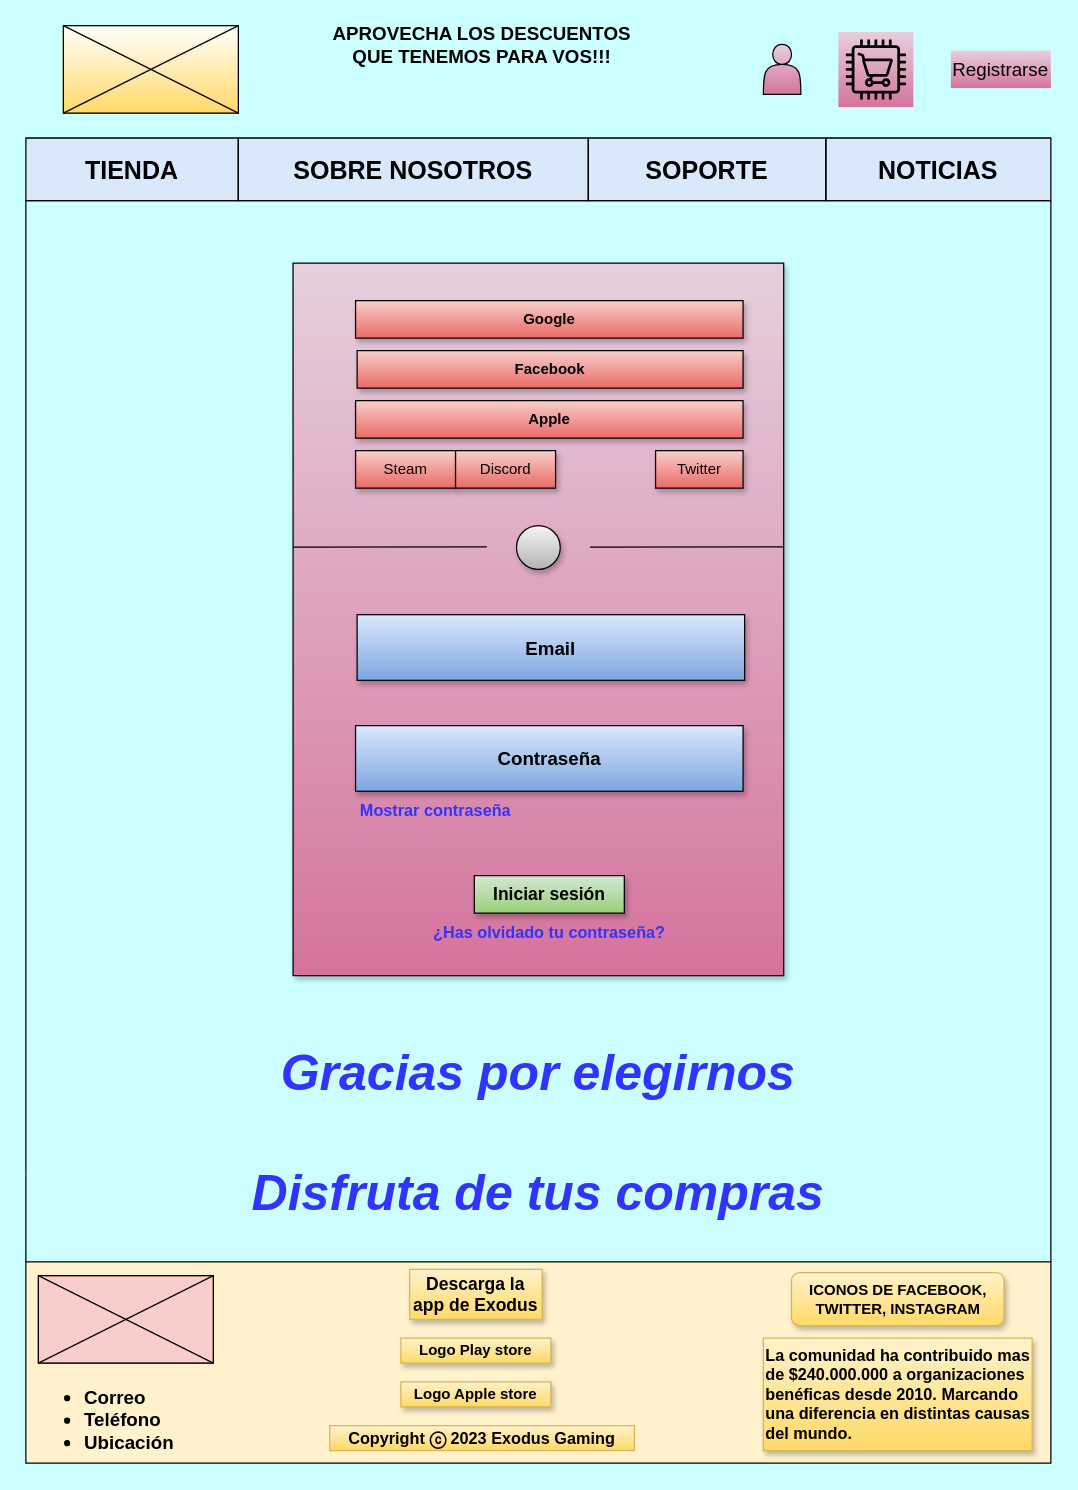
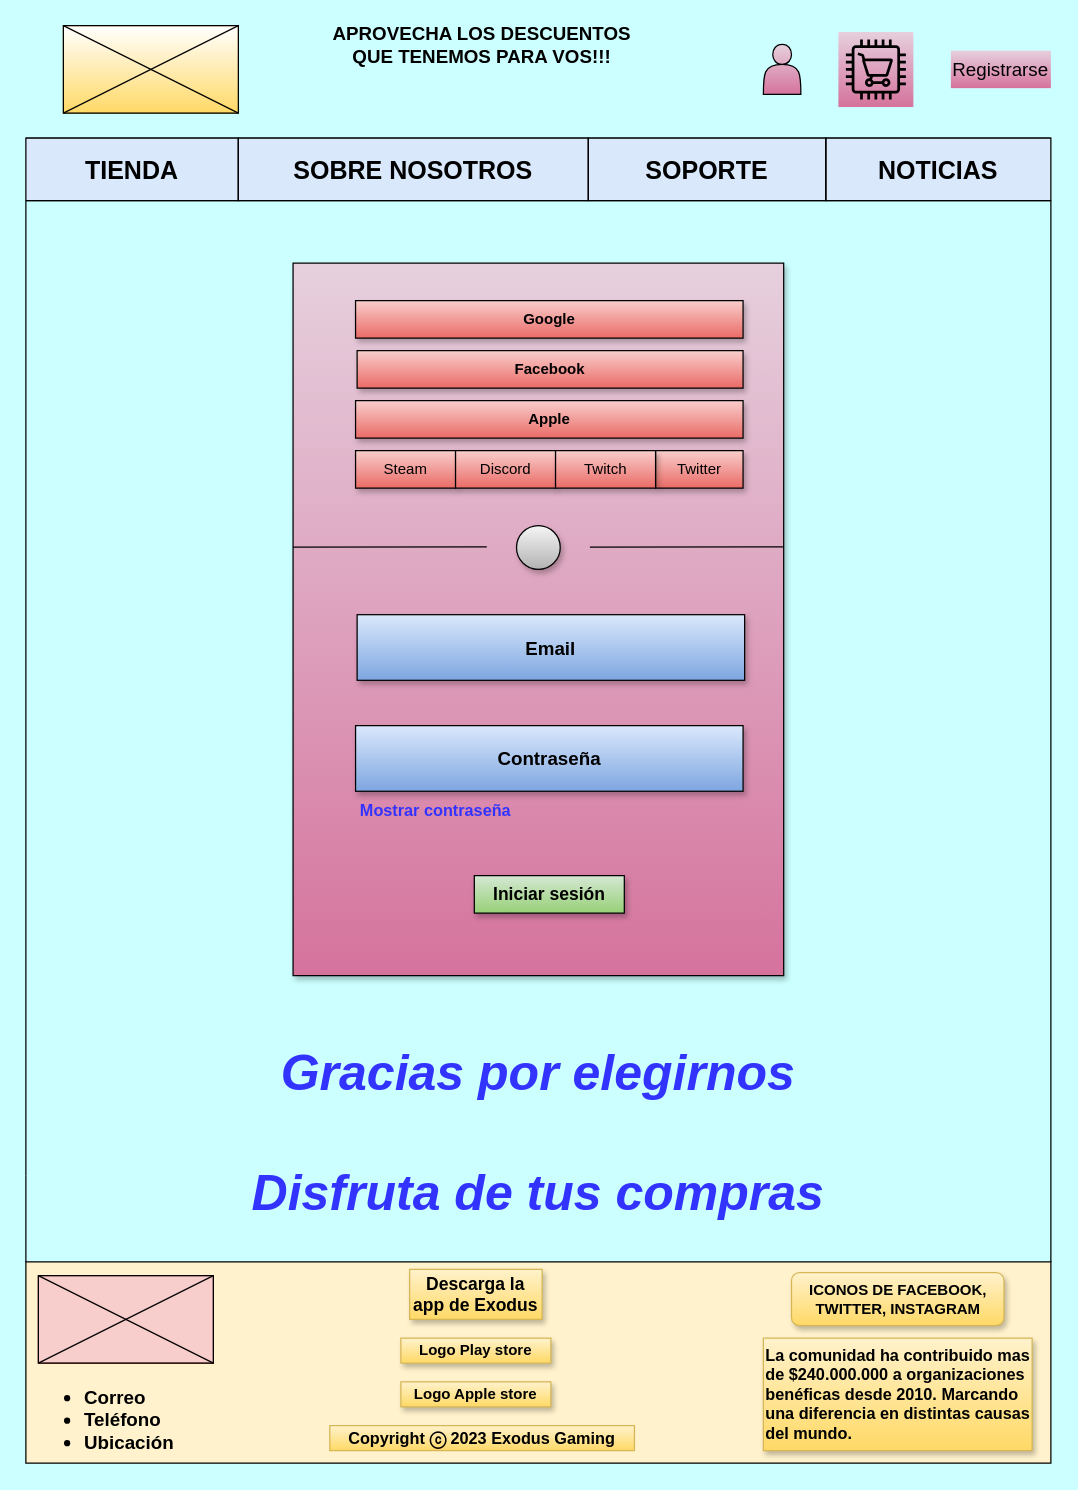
node "Twitch": added
node "¿Has olvidado tu contraseña?": removed
